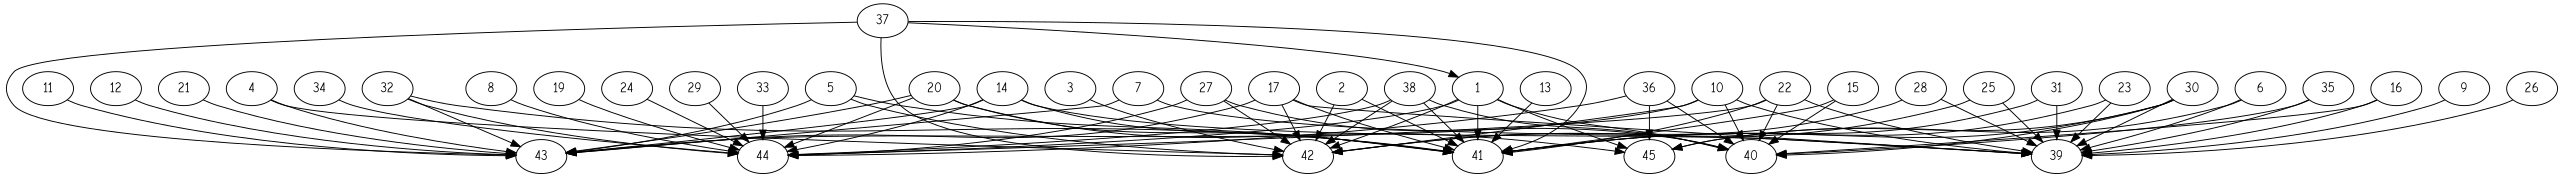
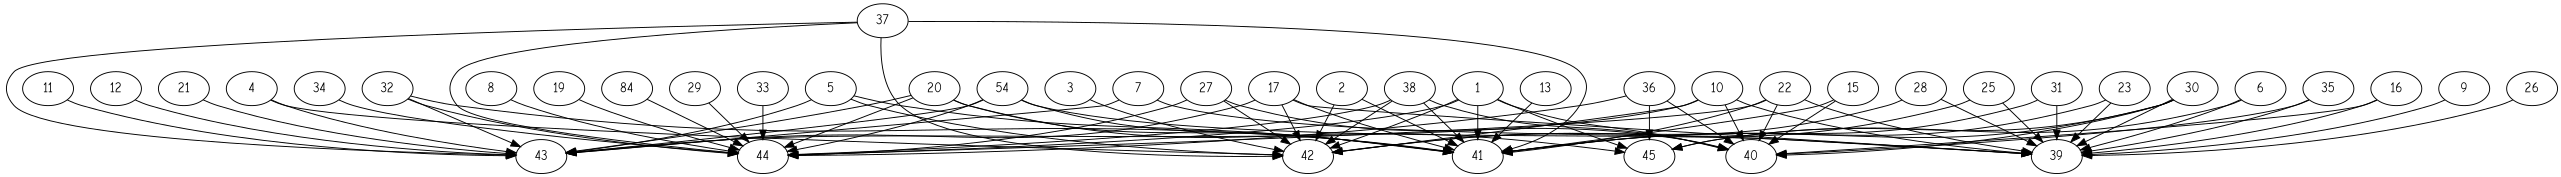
edge "37" -> "1": now "37" -> "44"
node "24": label "24" -> "84"
node "14": label "14" -> "54"
